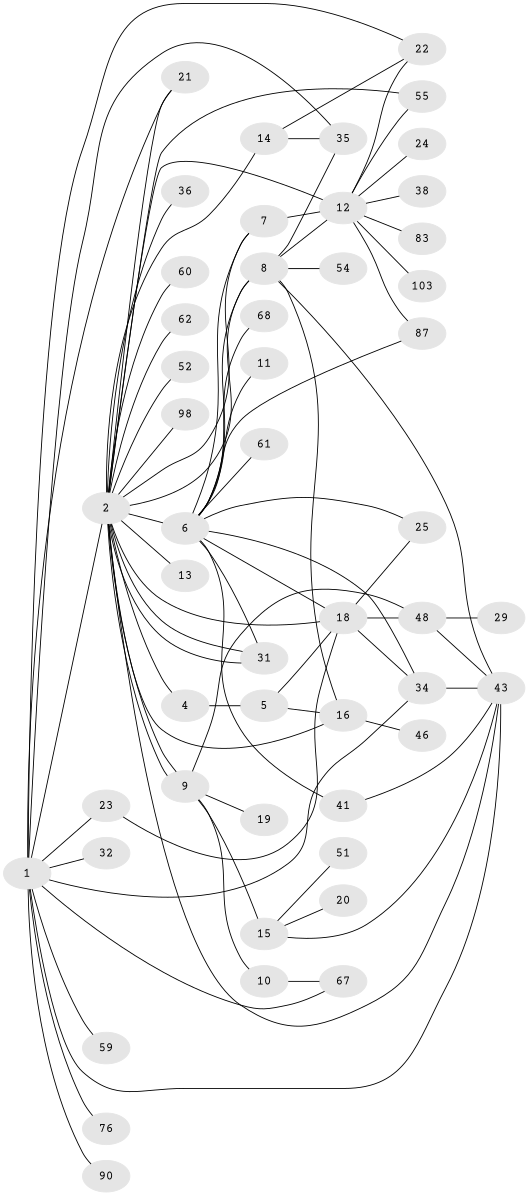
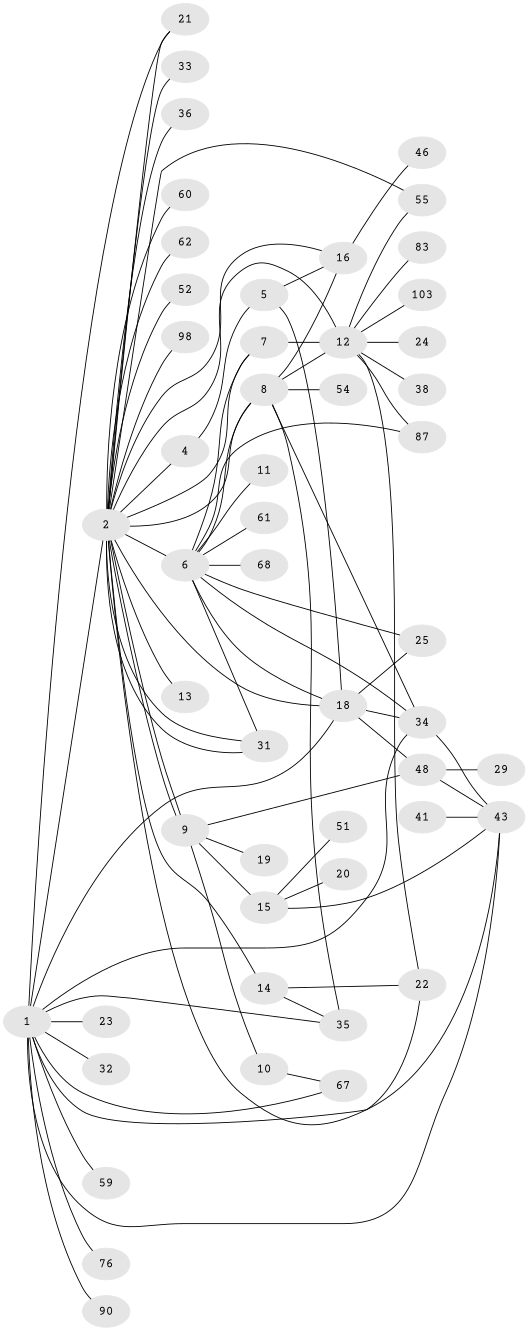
node "33": added
edge "8" -- "43": now "8" -- "34"
edge "6" -- "41": removed
edge "18" -- "23": now "18" -- "1"
